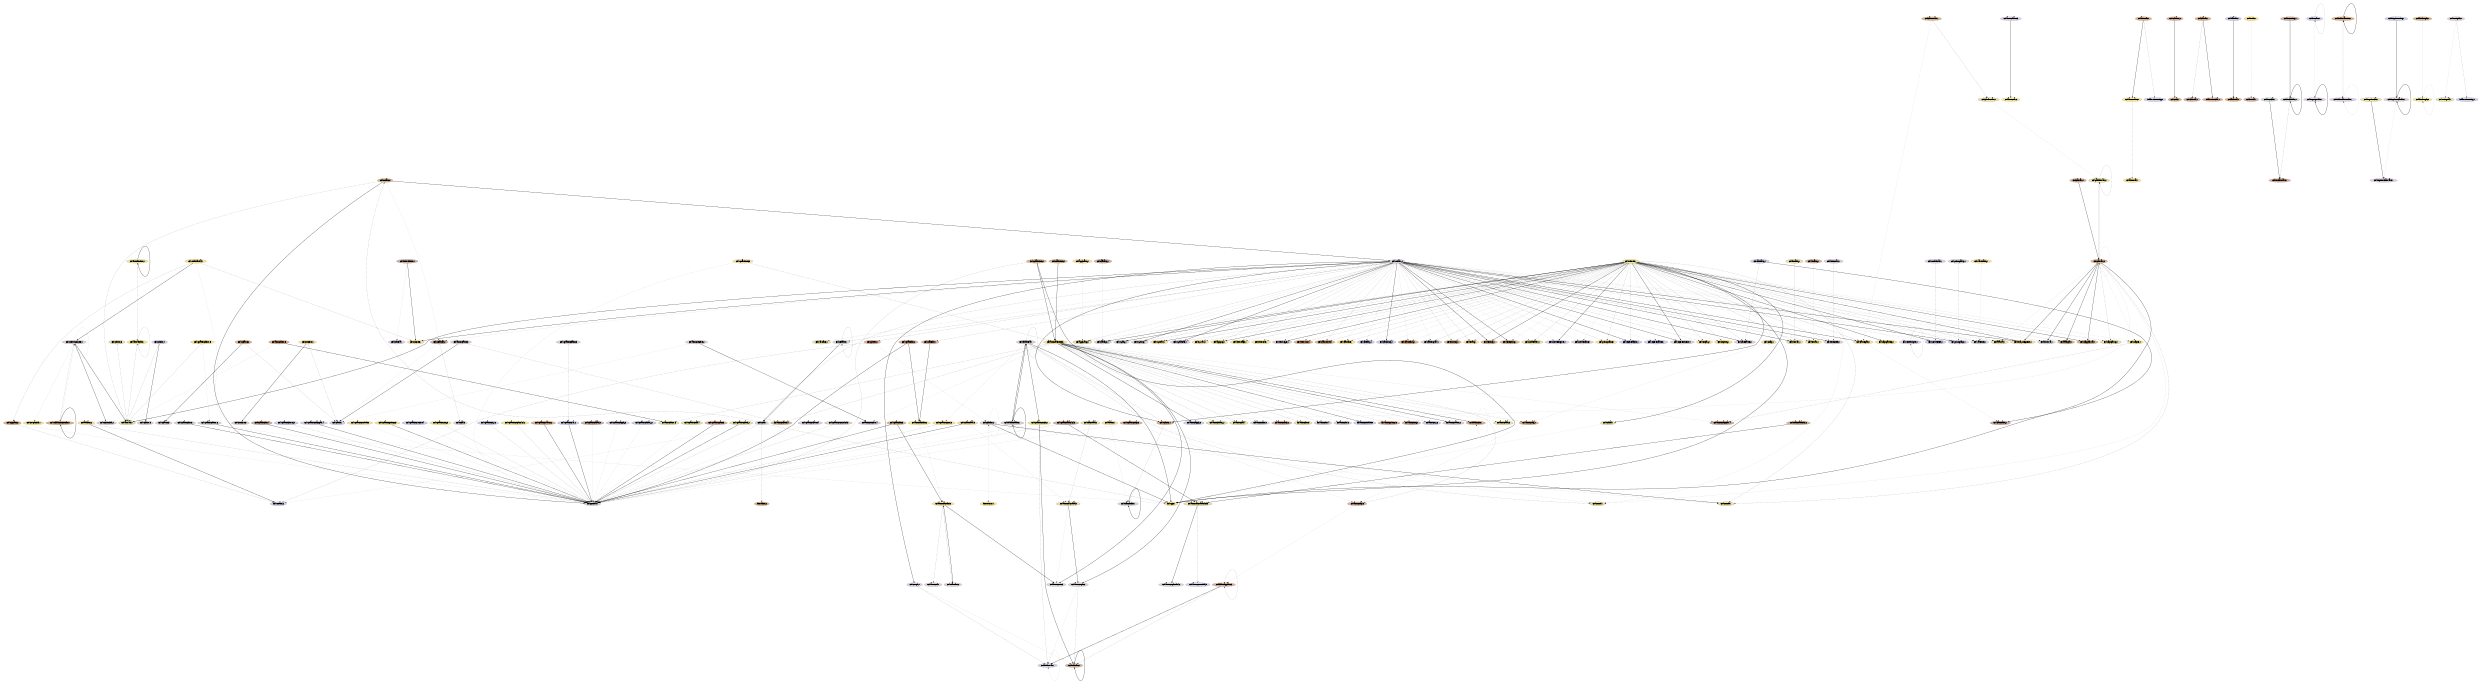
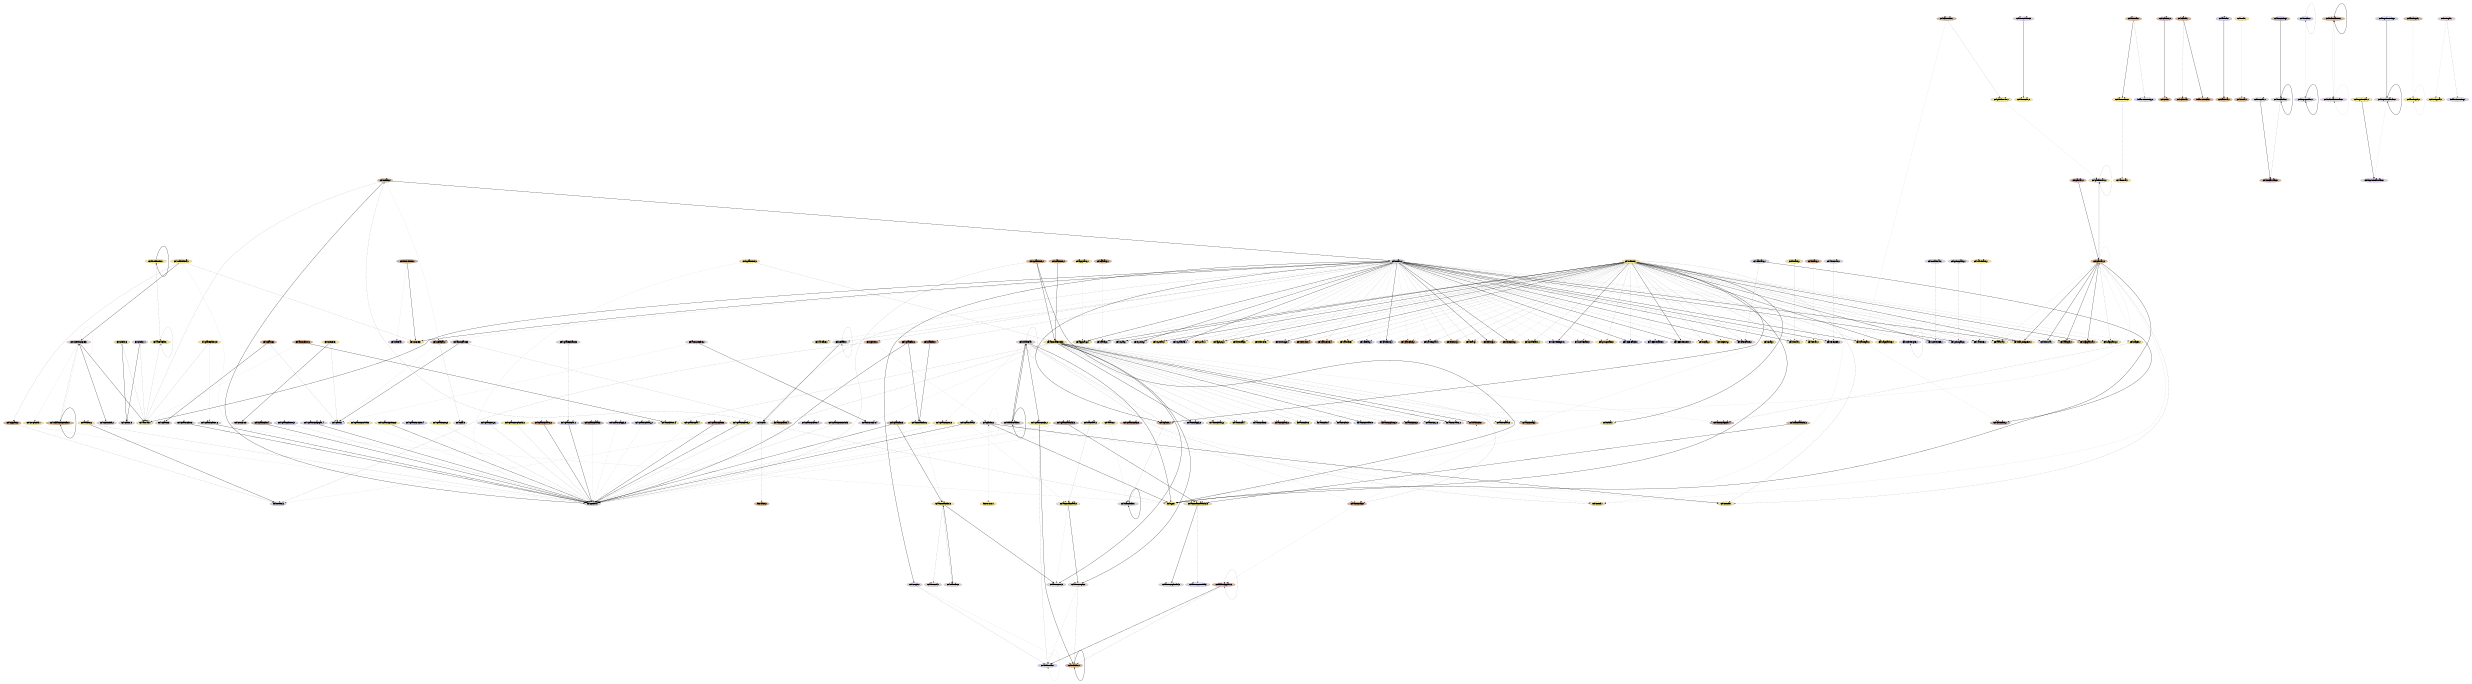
edge "cerl:subtrees/1" -> "cerl:let_body/1": style bold -> dotted
edge "cerl:meta_1/2" -> "cerl:apply_args/1": style dashed -> bold
node "cerl:update_c_bitstr/5": label "cerl:update_c_bitstr/5" -> "nil:update_c_bitstr/5"
edge "cerl:c_bitstr/3" -> "cerl:c_bitstr/5": added
